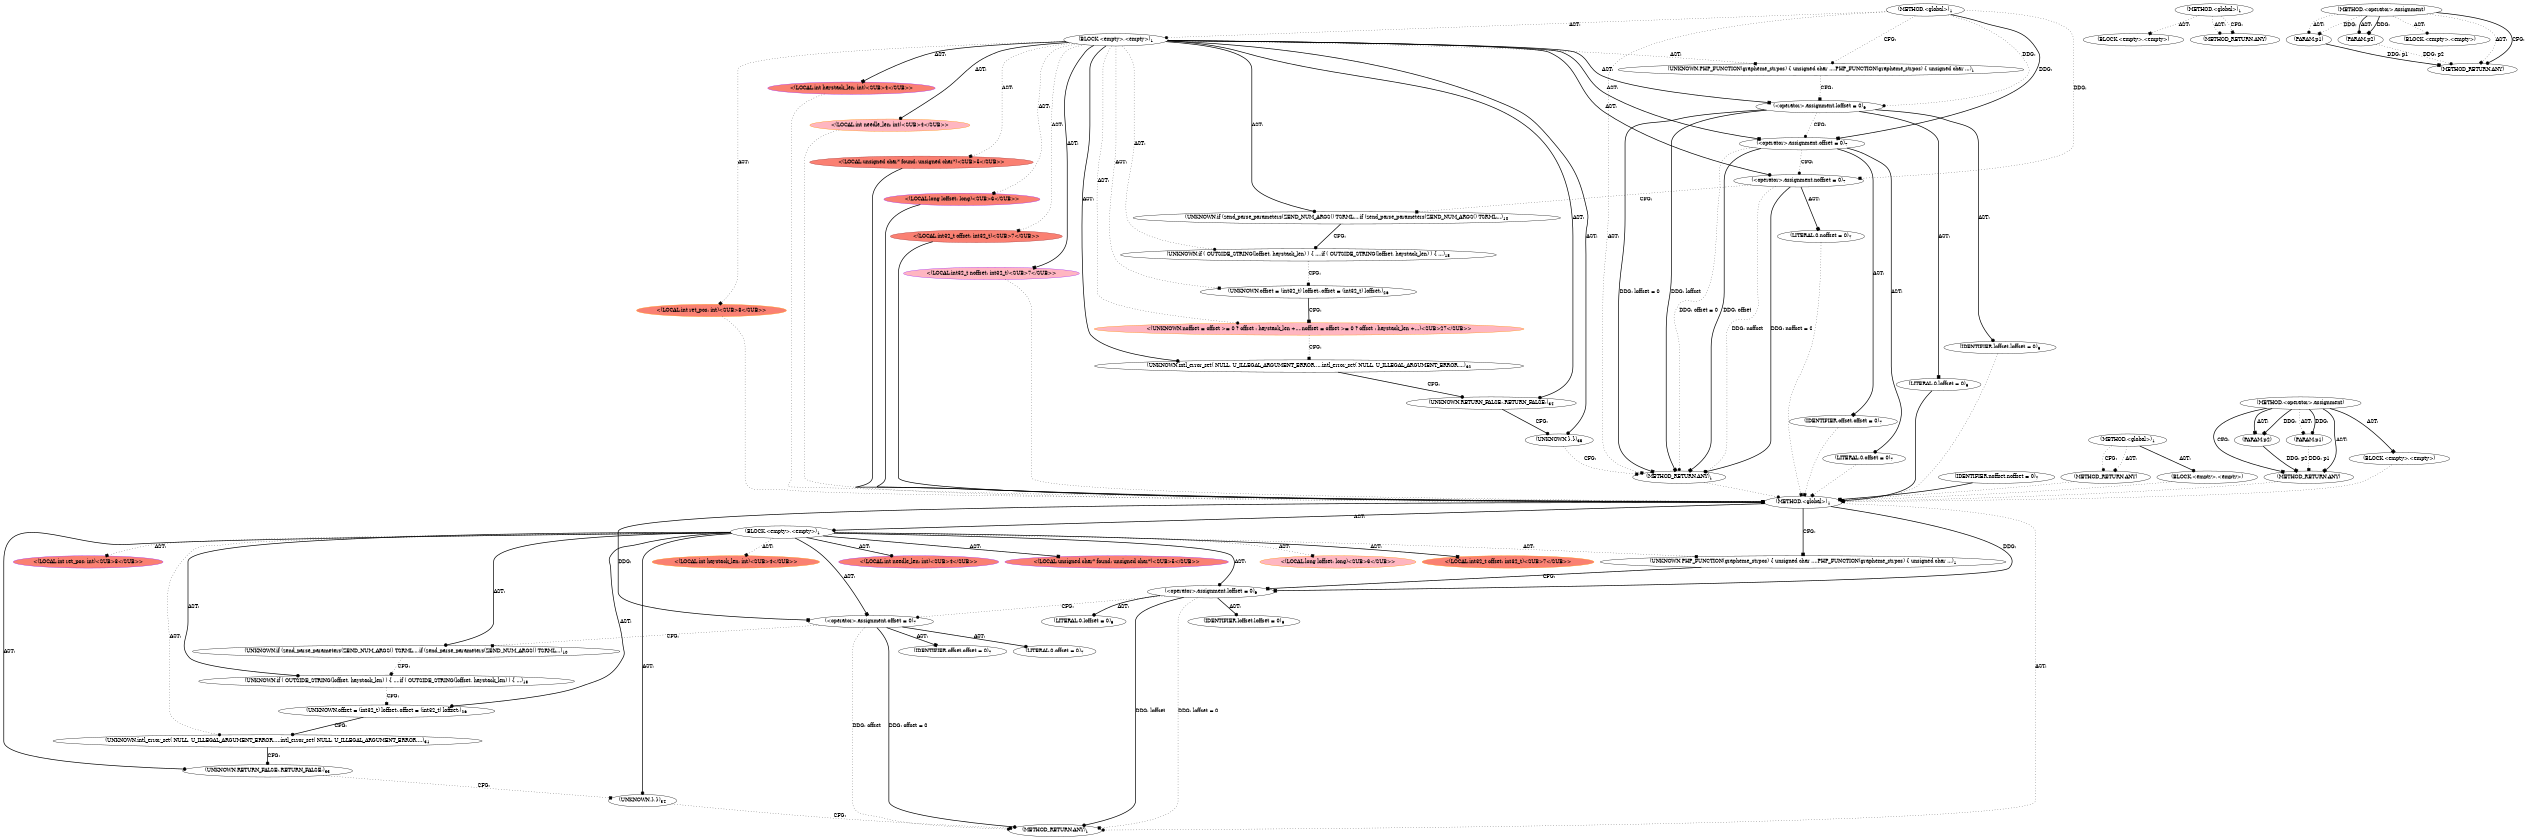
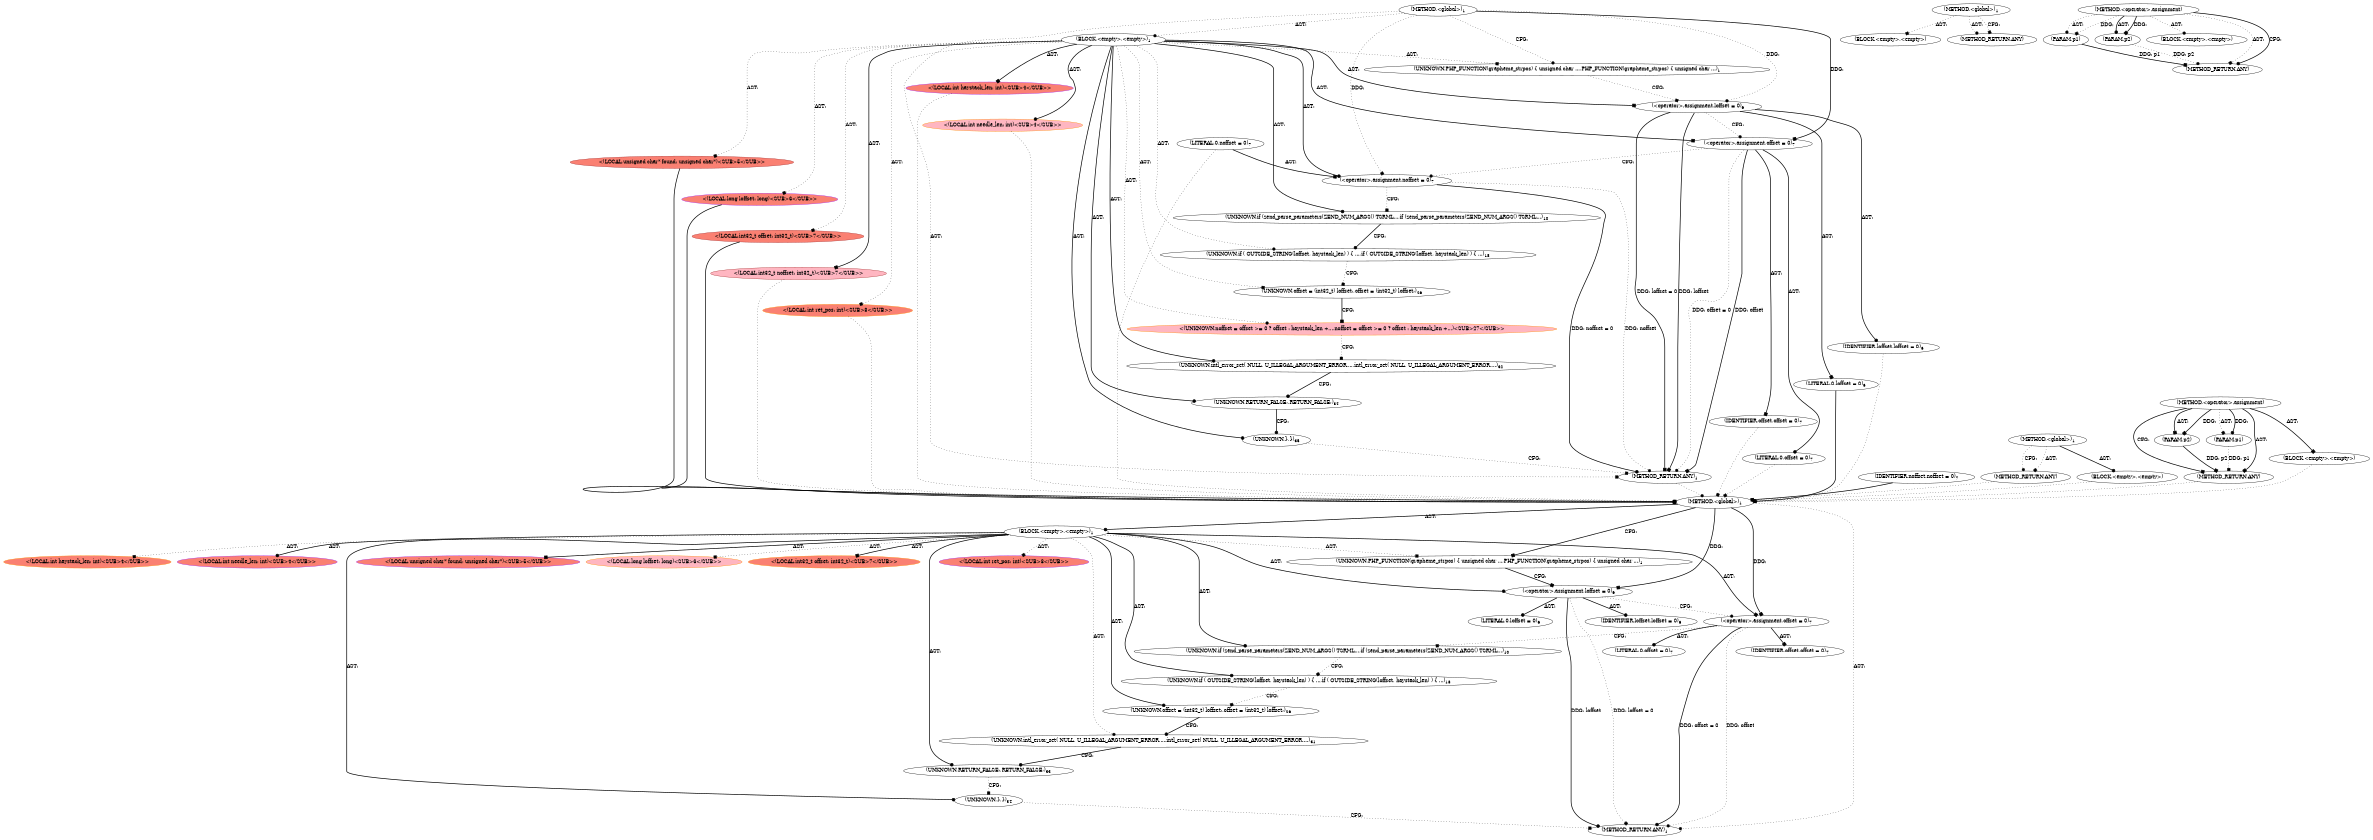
edge "(<operator>.assignment,noffset = 0)" -> "(LITERAL,0,noffset = 0)": reversed
node "<(LOCAL,int32_t noffset: int32_t)<SUB>7</SUB>>": color purple -> brown
